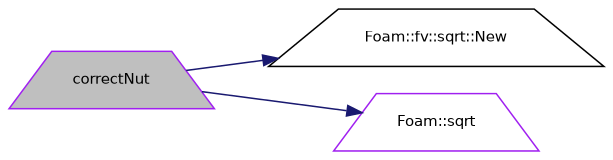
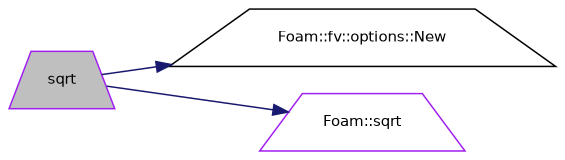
node "Foam::fv::sqrt::New": label "Foam::fv::sqrt::New" -> "Foam::fv::options::New"
node "correctNut": label "correctNut" -> "sqrt"
